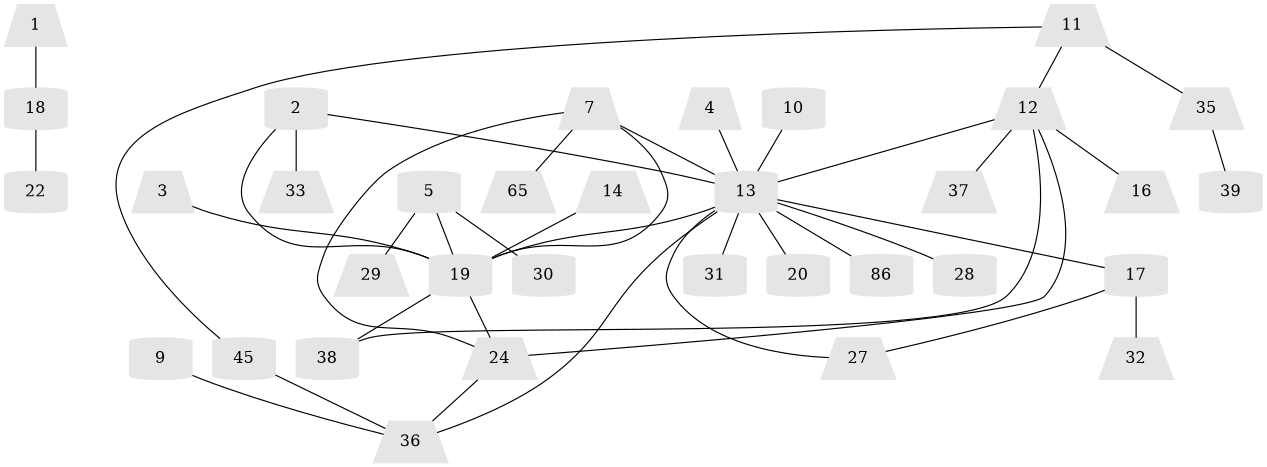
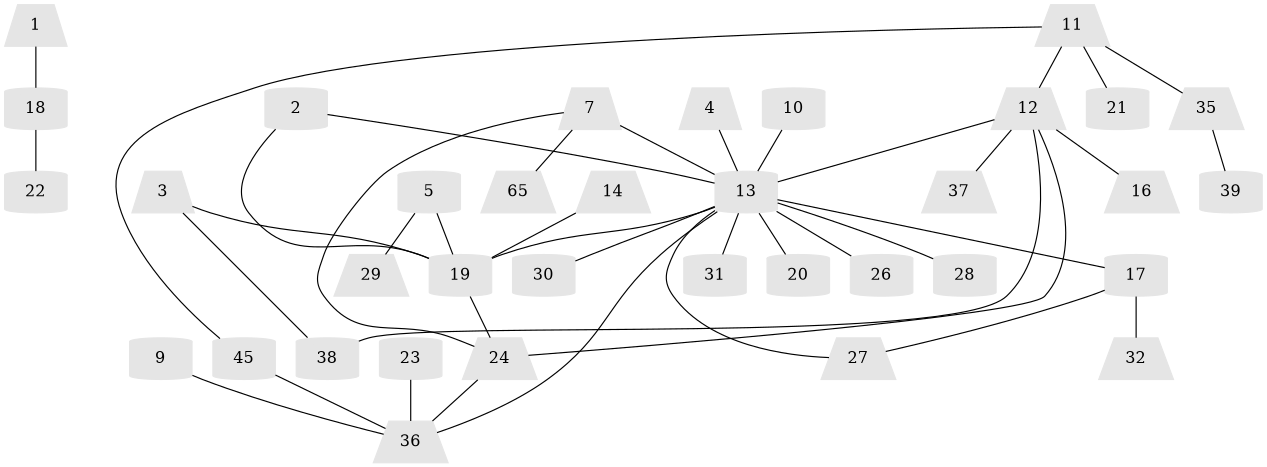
node "21": added
node "33": removed
edge "5" -- "30": now "13" -- "30"
edge "7" -- "19": removed
node "86": label "86" -> "26"
edge "19" -- "38": now "3" -- "38"
node "23": added
